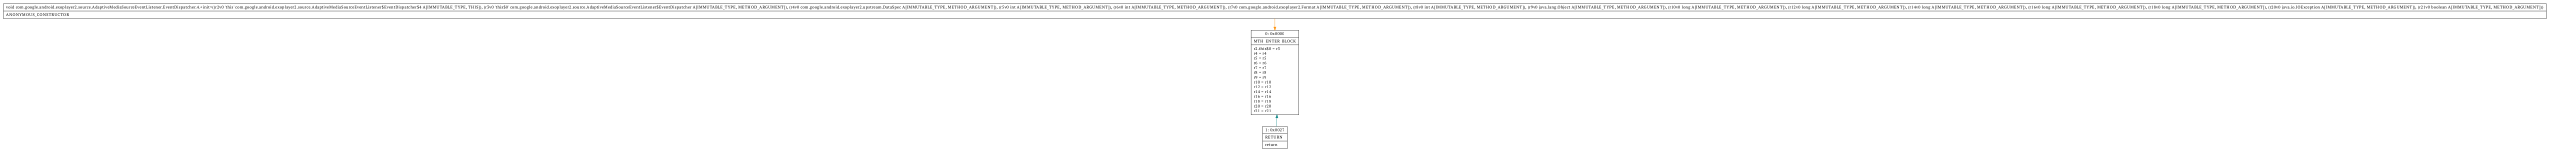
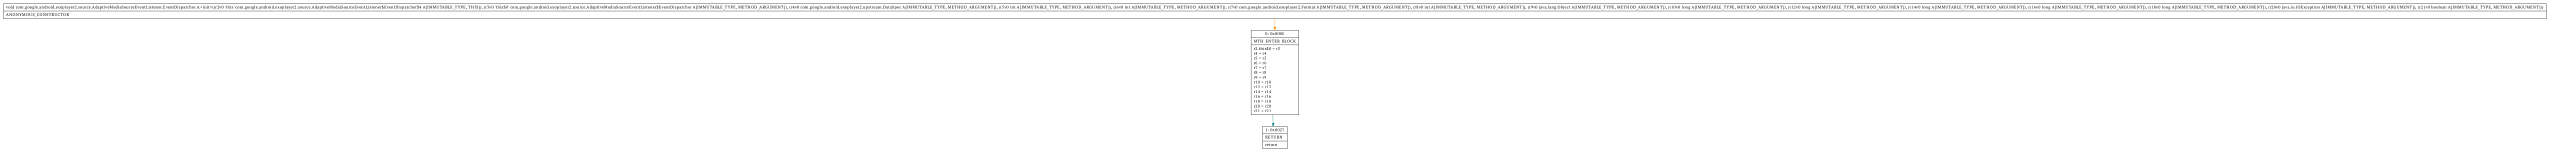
edge "1: 0x0027" -> "0: 0x0000": reversed
